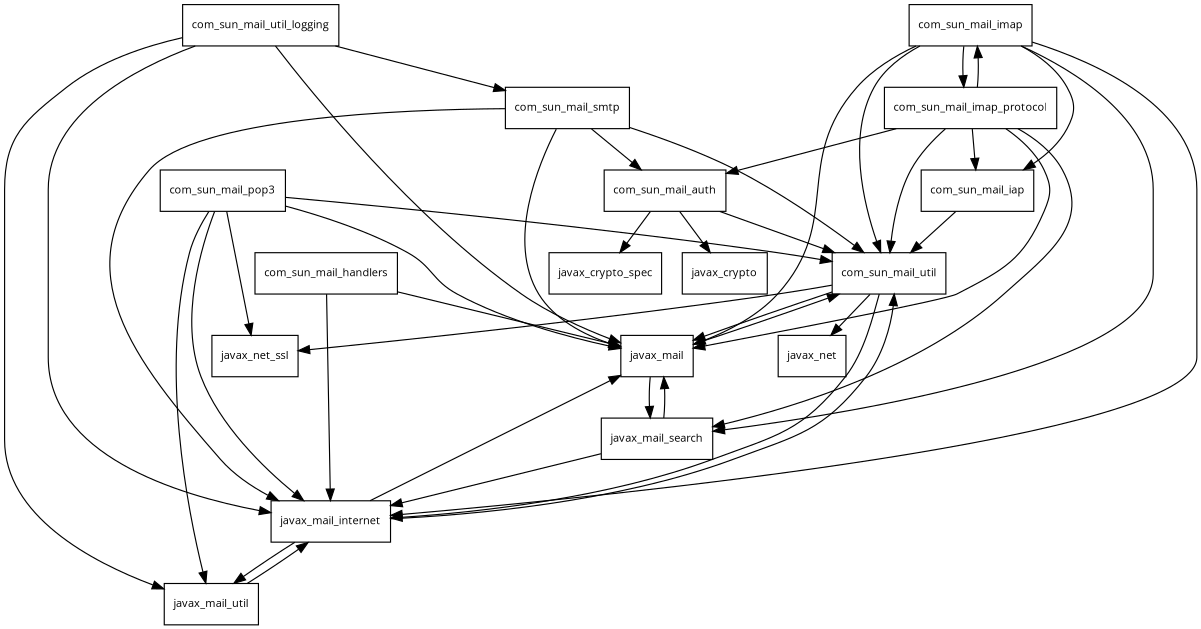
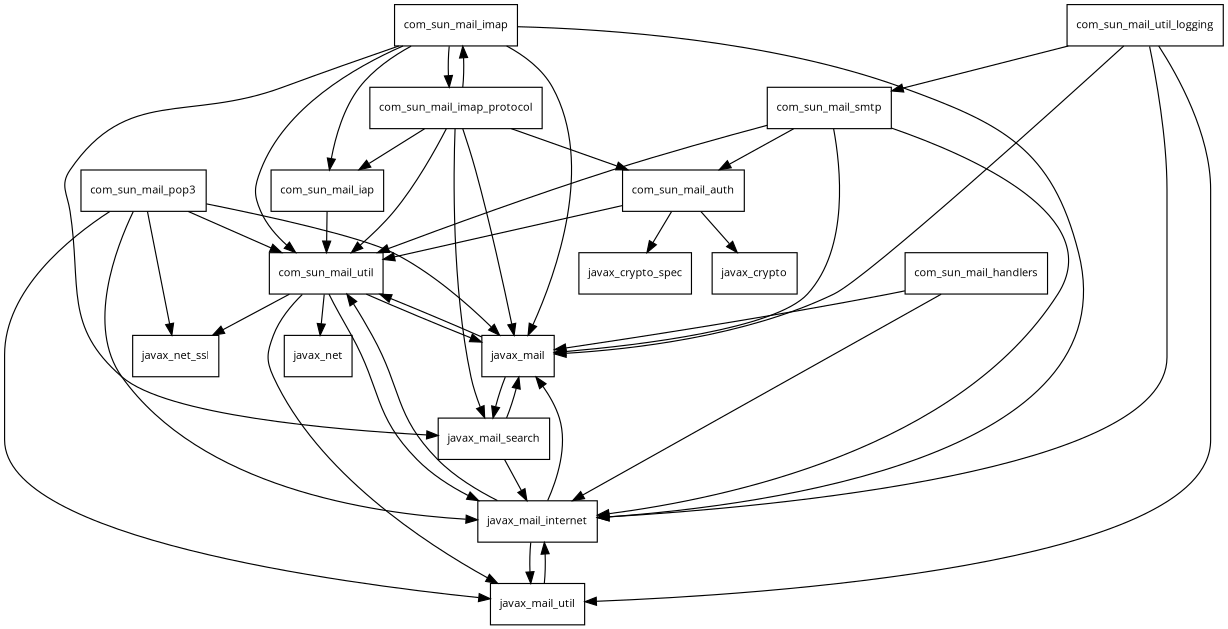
edge "com_sun_mail_util" -> "javax_mail_util": added
